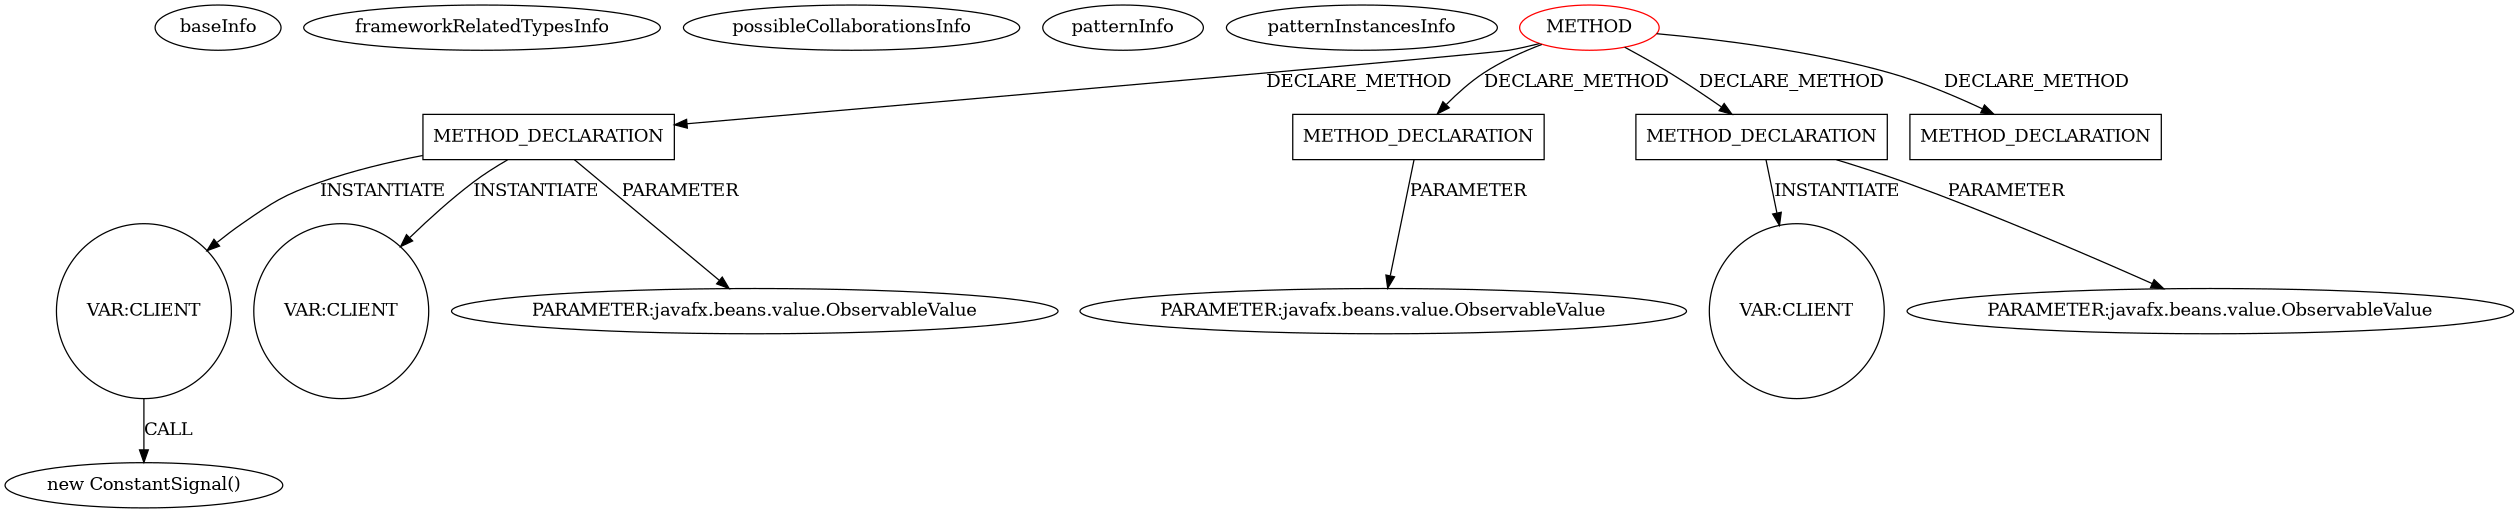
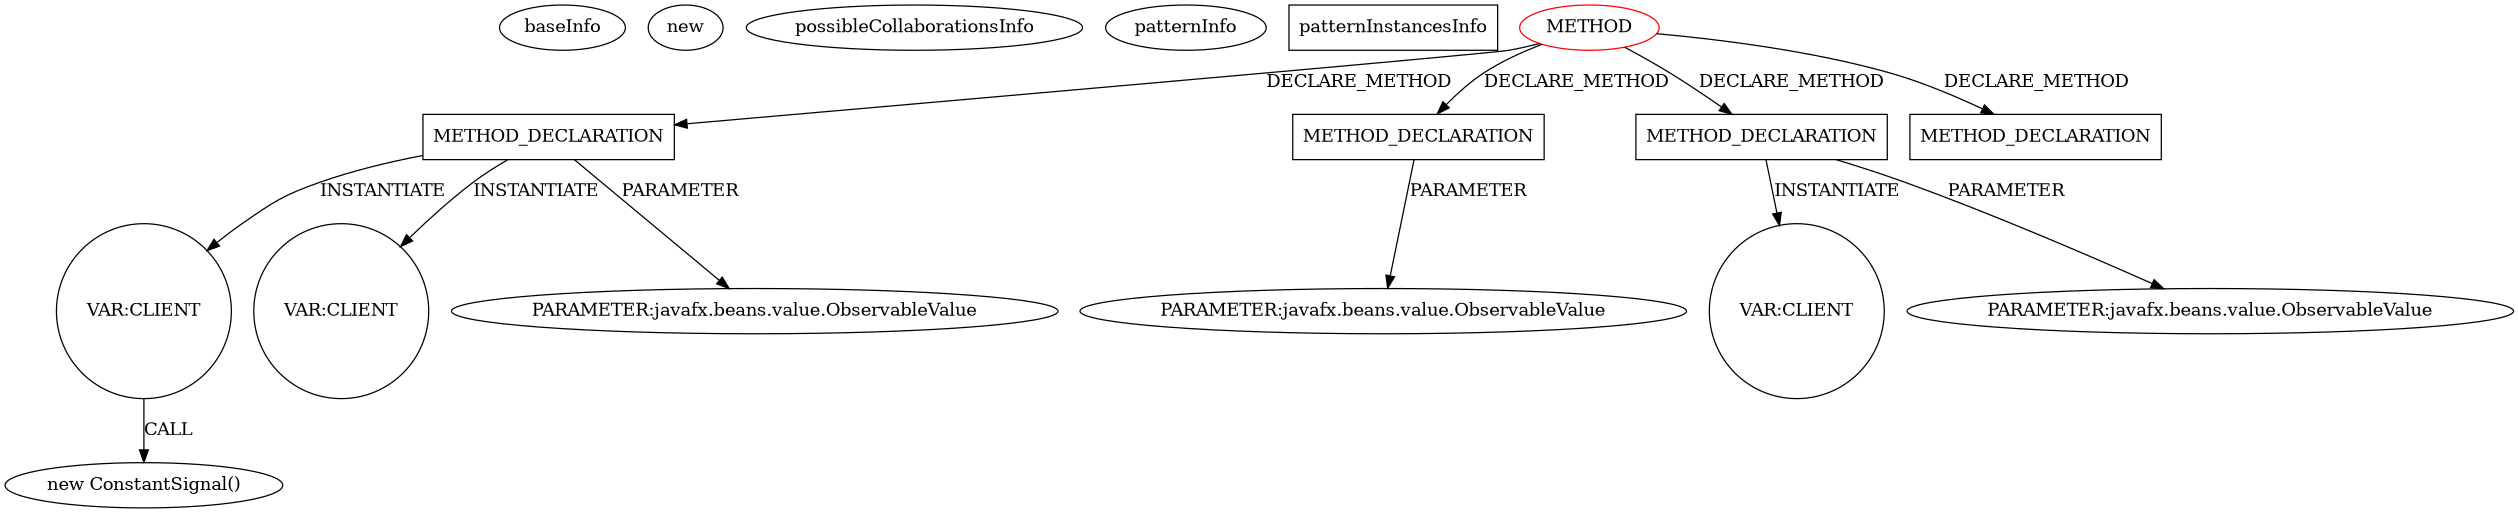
node "frameworkRelatedTypesInfo": label "frameworkRelatedTypesInfo" -> "new"
node "patternInstancesInfo": shape ellipse -> box
